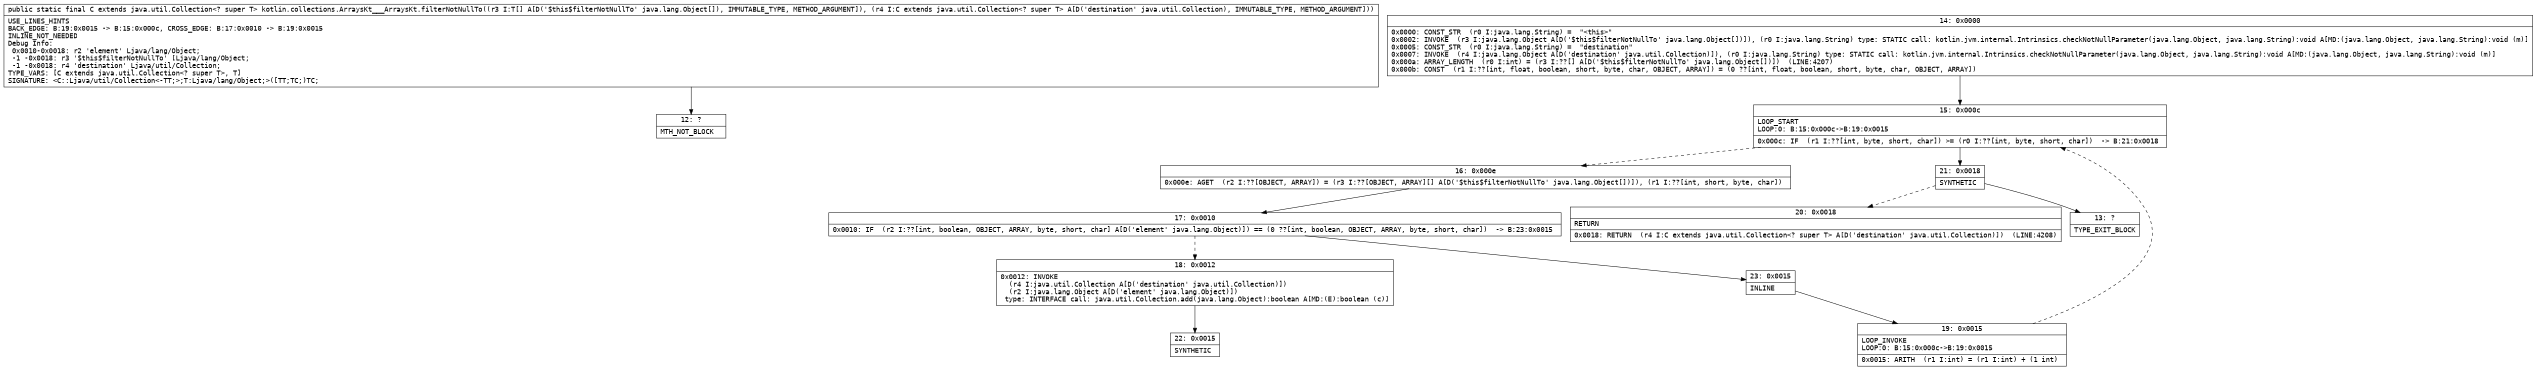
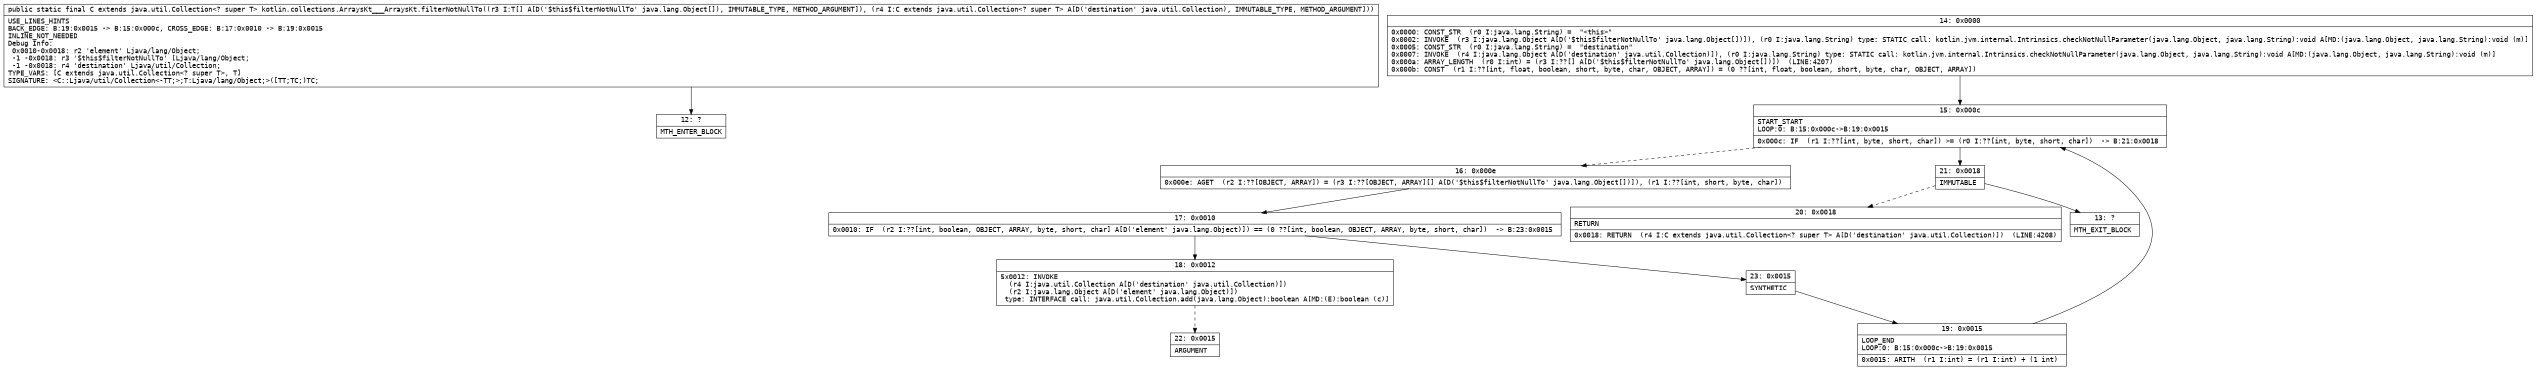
node "15: 0x000c": text "LOOP_START" -> "START_START"
node "12: ?": text "MTH_NOT_BLOCK" -> "MTH_ENTER_BLOCK"
node "21: 0x0018": text "SYNTHETIC" -> "IMMUTABLE"
node "13: ?": text "TYPE_EXIT_BLOCK" -> "MTH_EXIT_BLOCK"
edge "17: 0x0010" -> "18: 0x0012": style dashed -> solid
edge "19: 0x0015" -> "15: 0x000c": style dashed -> solid
node "18: 0x0012": text "0x0012: INVOKE" -> "5x0012: INVOKE"
node "23: 0x0015": text "INLINE" -> "SYNTHETIC"
edge "18: 0x0012" -> "22: 0x0015": style solid -> dashed
node "19: 0x0015": text "LOOP_INVOKE" -> "LOOP_END"
node "22: 0x0015": text "SYNTHETIC" -> "ARGUMENT"
